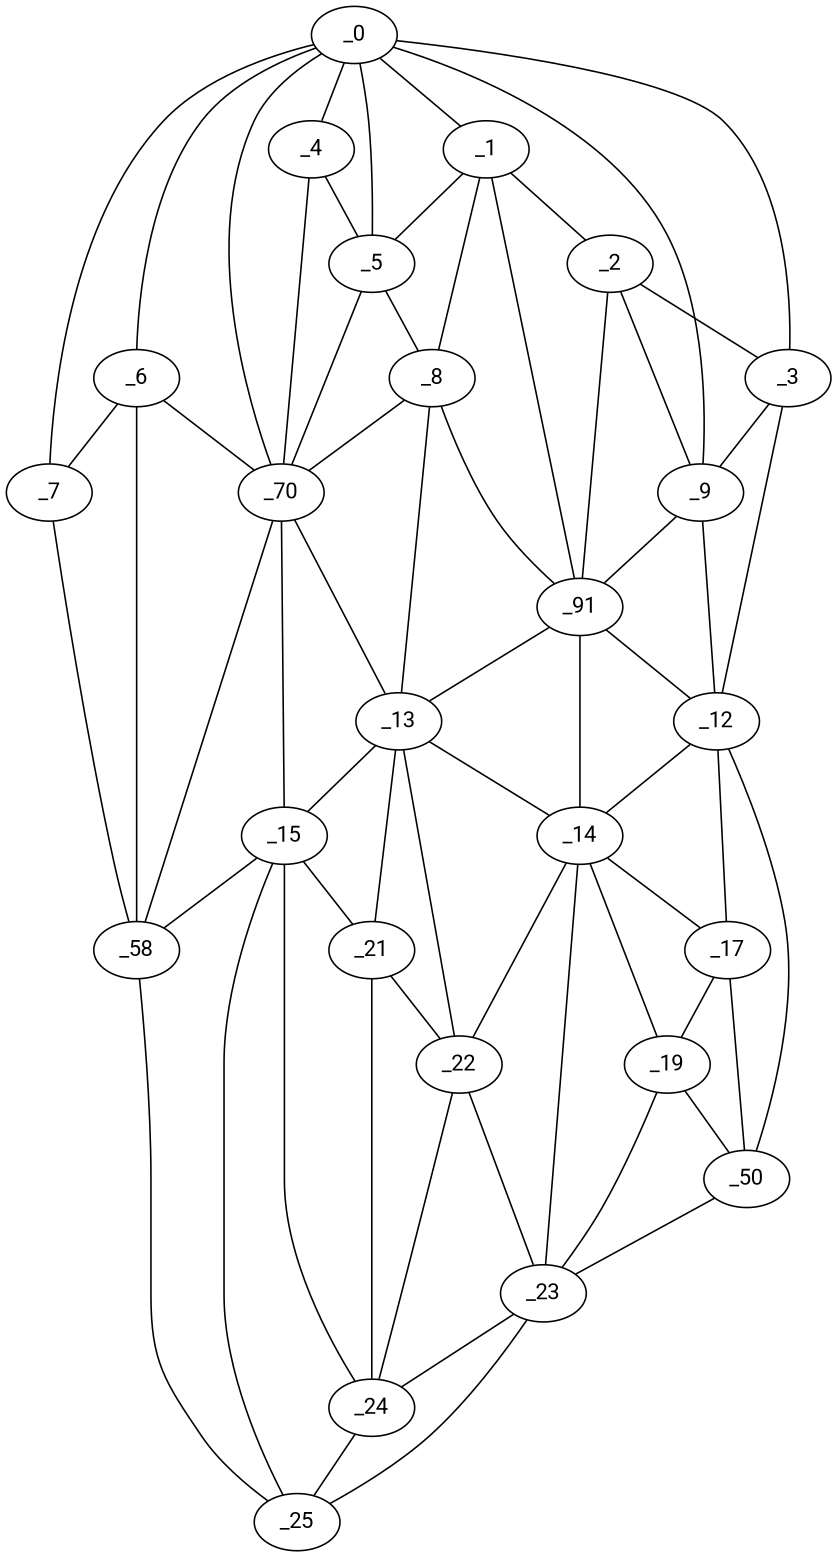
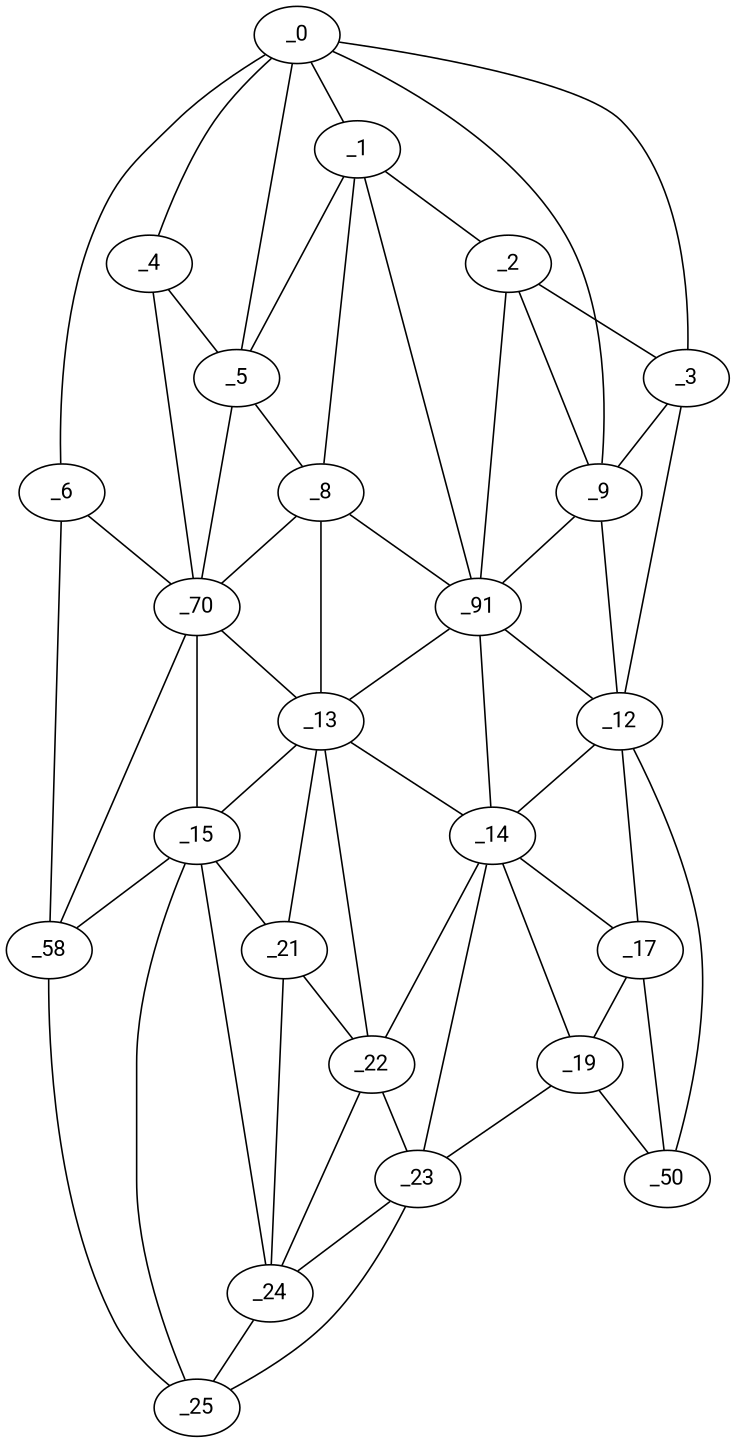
edge "_0" -- "_70": removed
node "_7": removed
edge "_50" -- "_23": removed
